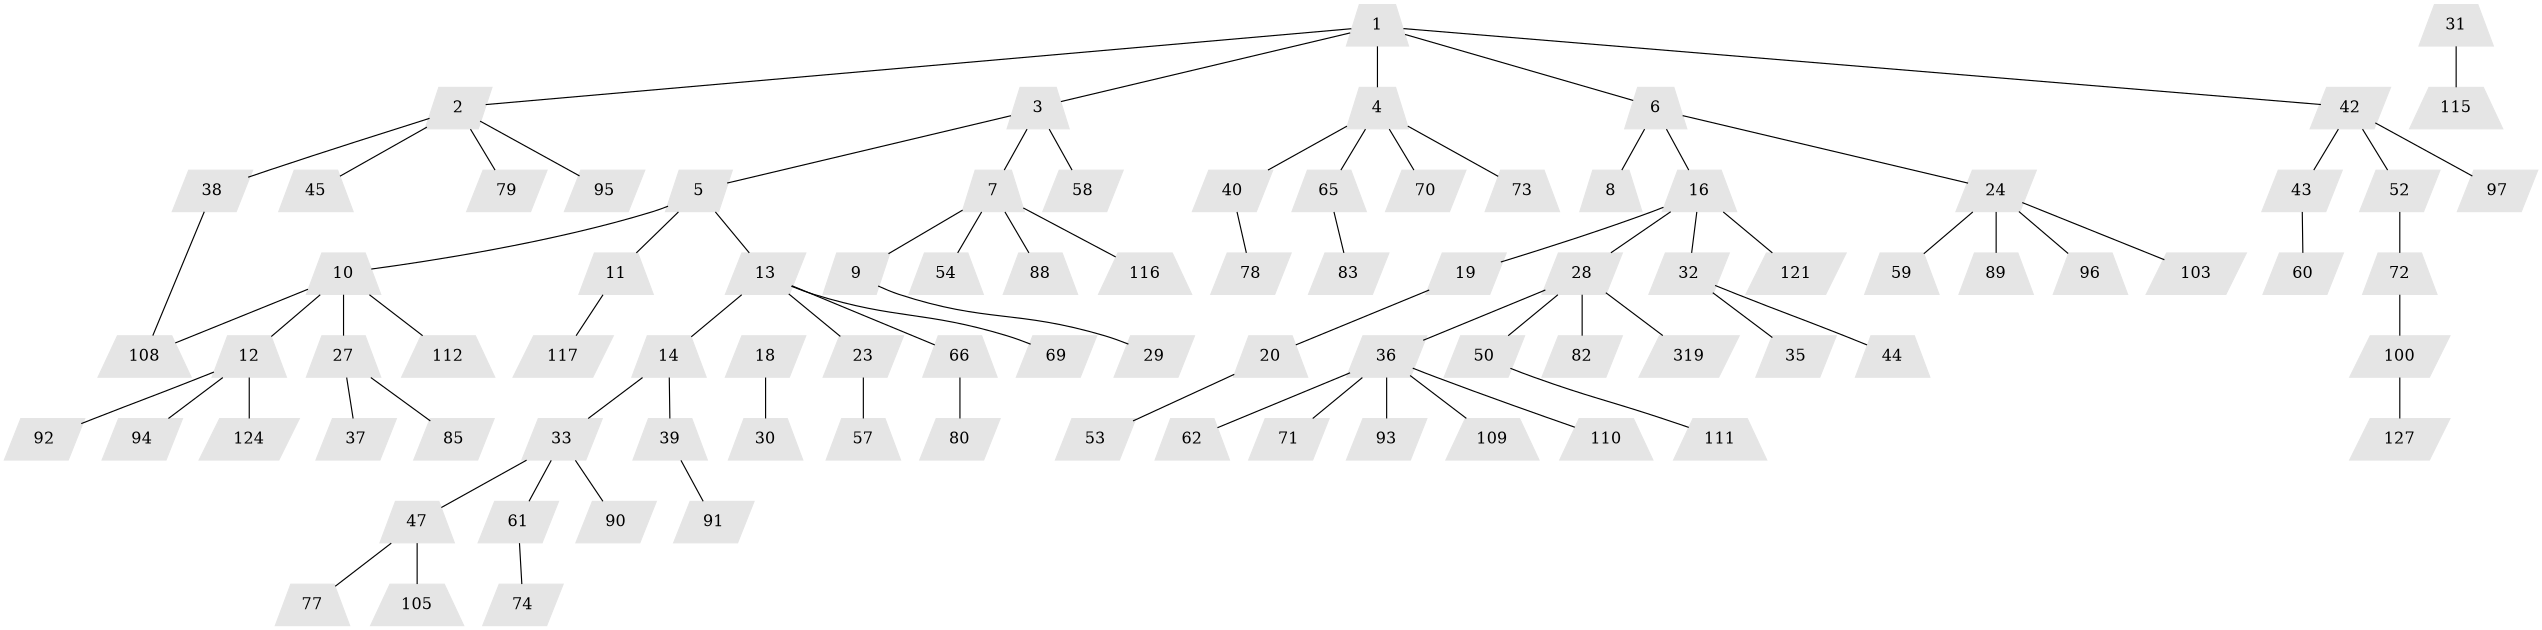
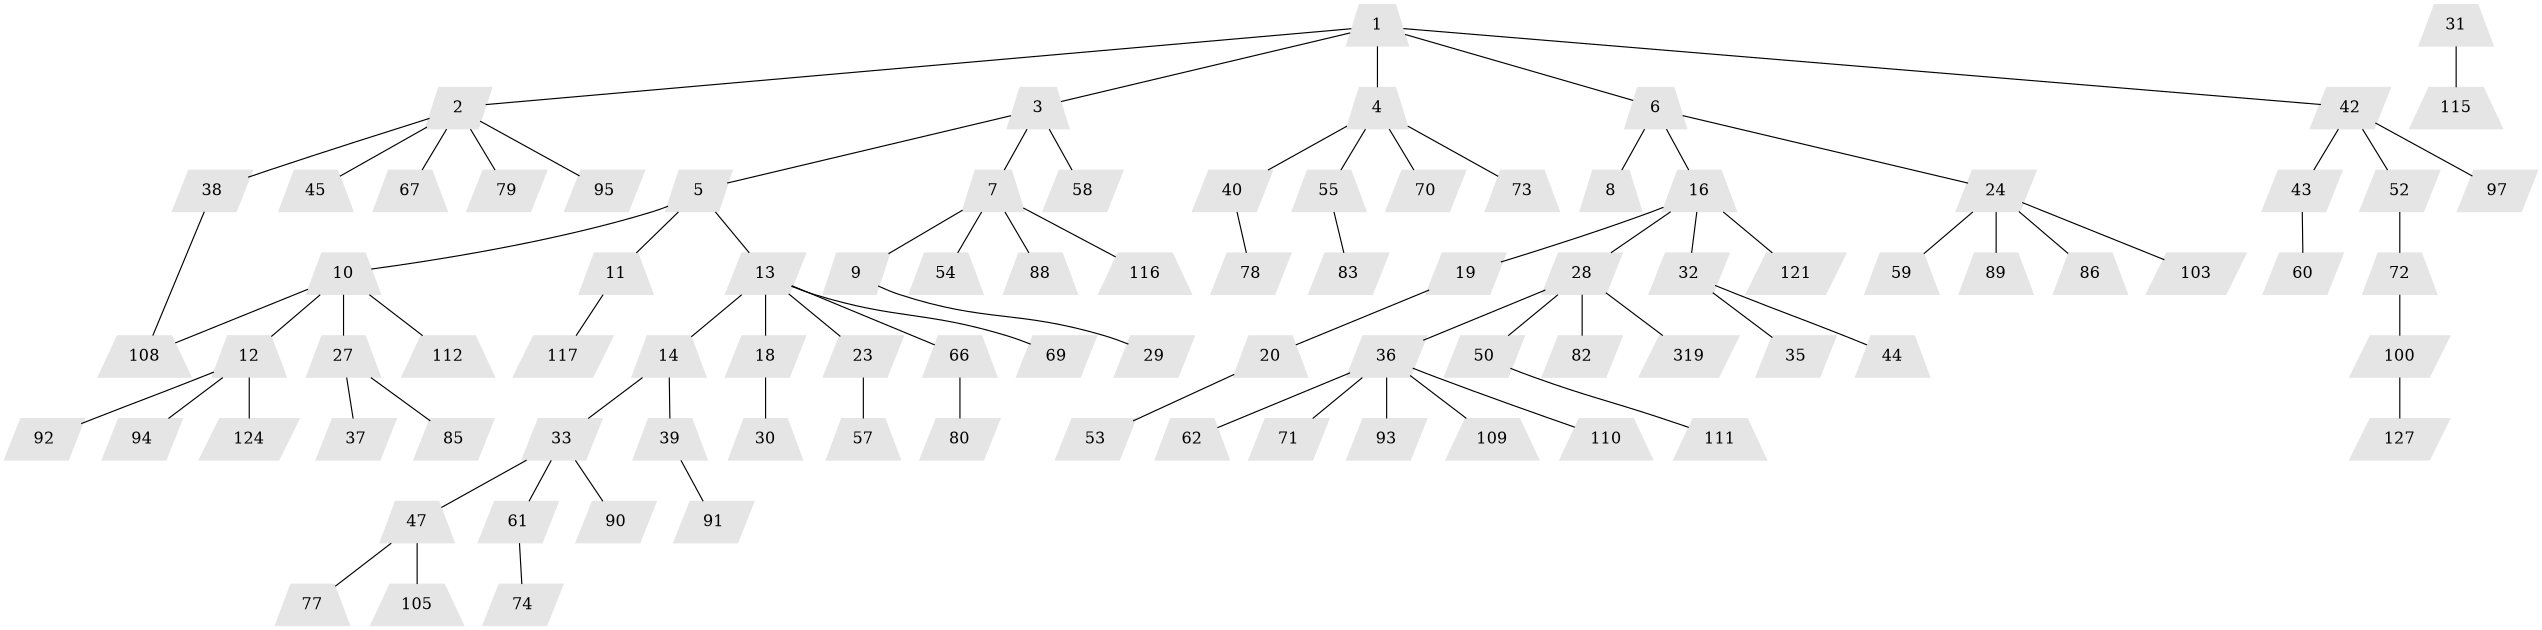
node "67": added
node "65": label "65" -> "55"
node "96": label "96" -> "86"
edge "13" -- "18": added
